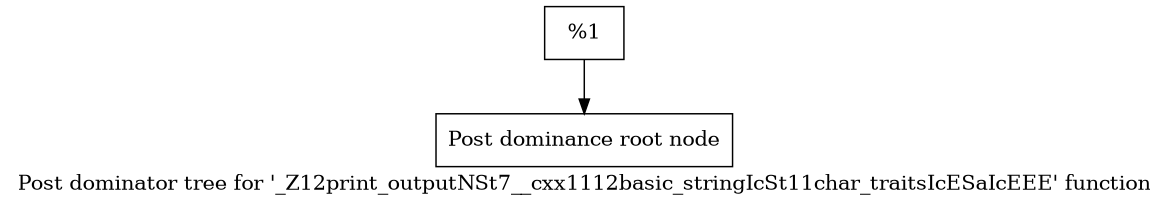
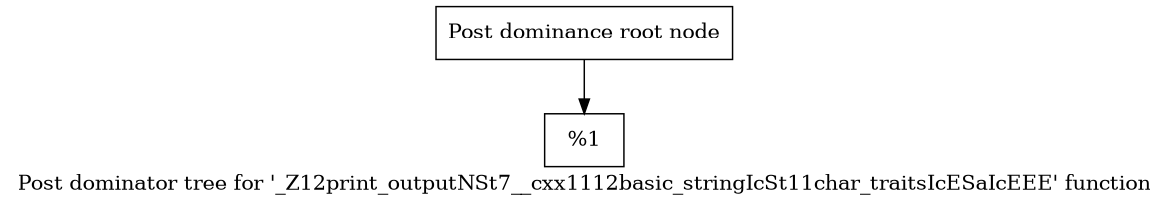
edge "%1" -> "Post dominance root node": reversed
